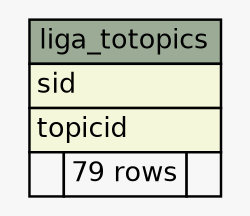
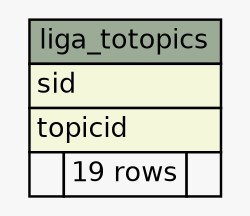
node "liga_totopics": text "79 rows" -> "19 rows"
